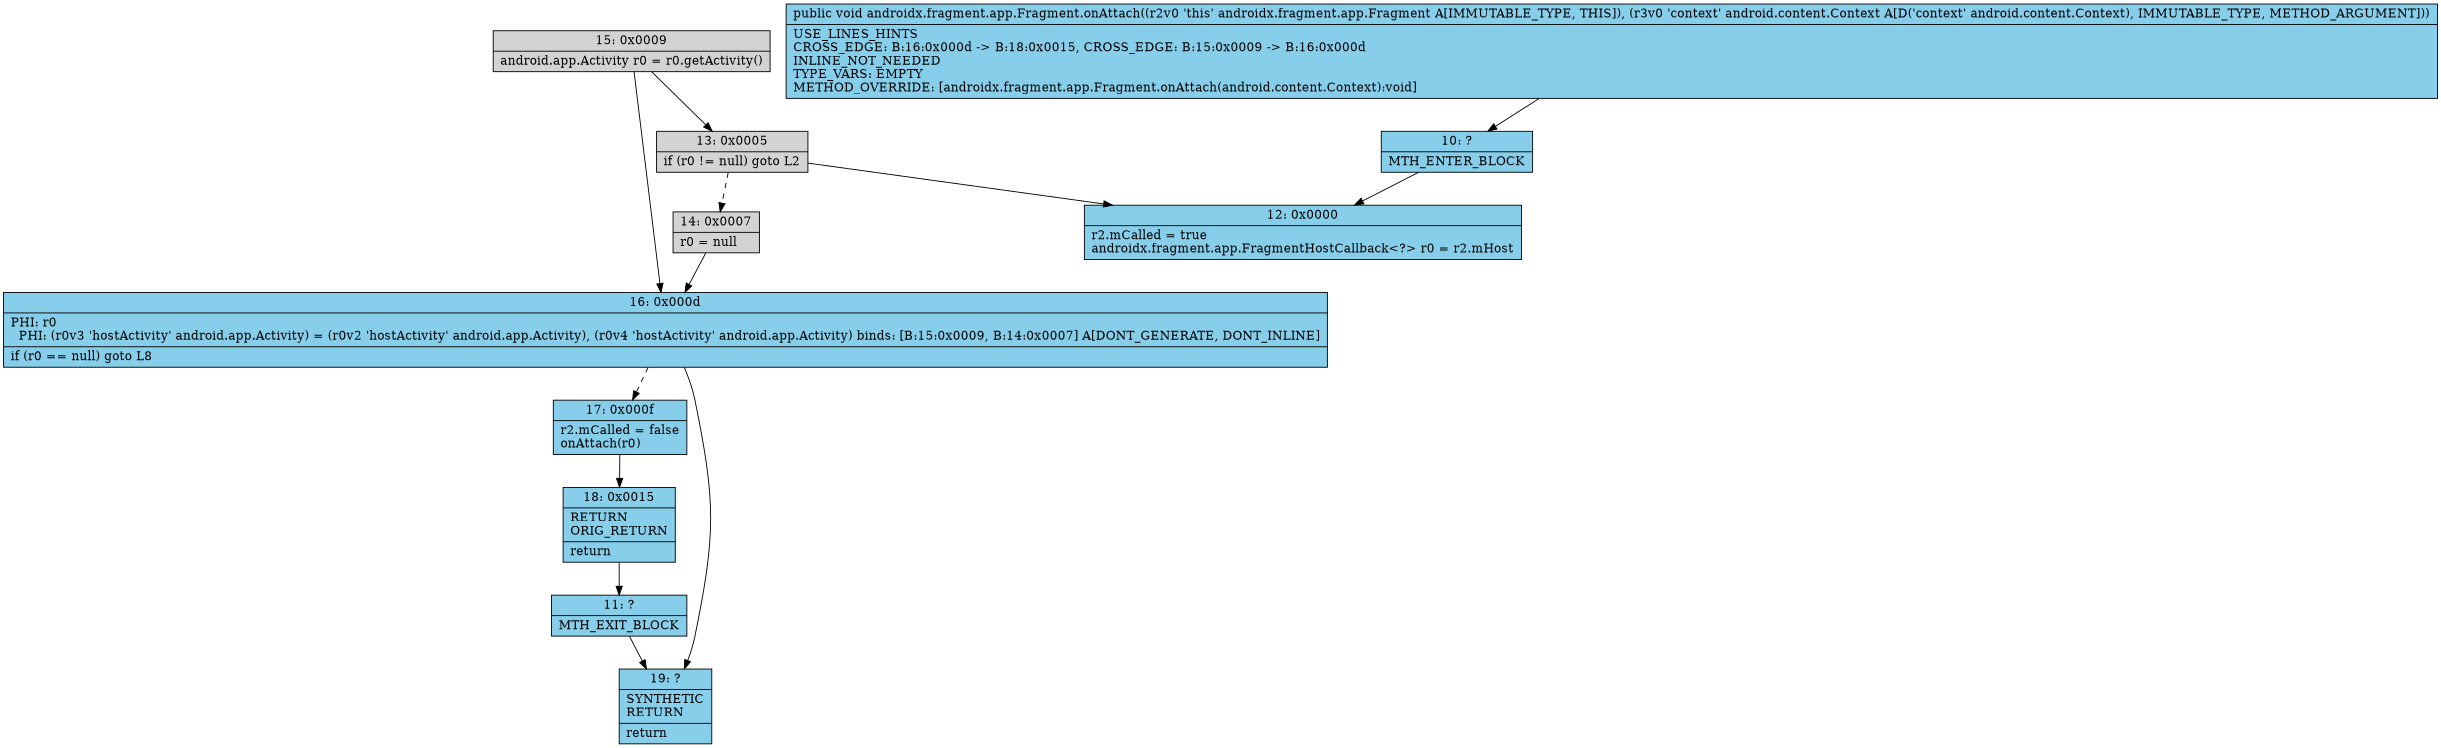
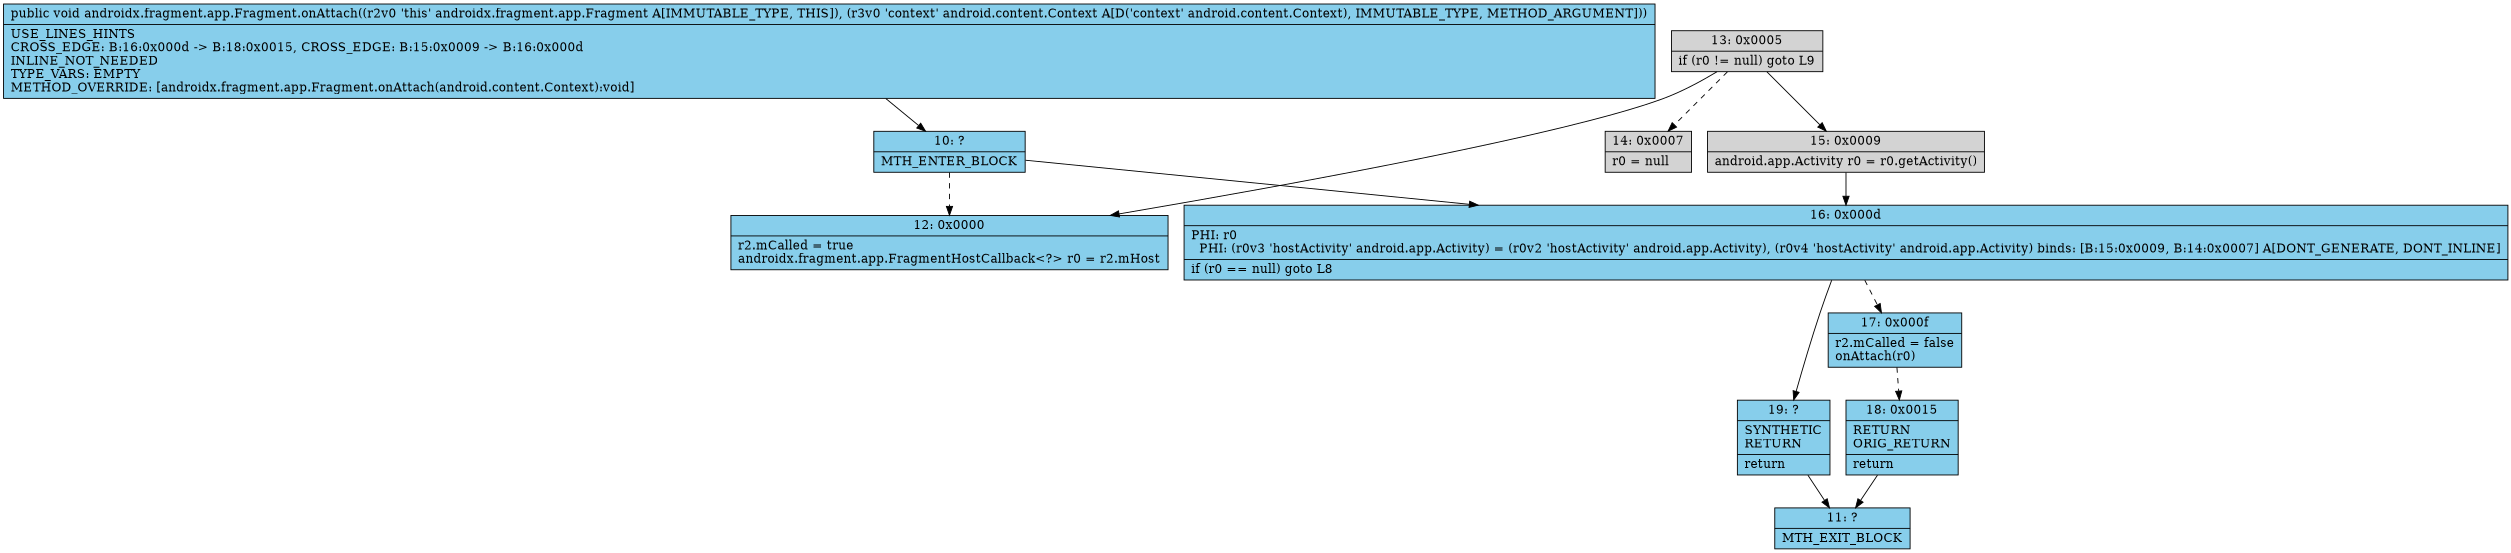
edge "15: 0x0009" -> "13: 0x0005": reversed
node "13: 0x0005": text "if (r0 != null) goto L2" -> "if (r0 != null) goto L9"
edge "10: ?" -> "12: 0x0000": style solid -> dashed
edge "14: 0x0007" -> "16: 0x000d": now "10: ?" -> "16: 0x000d"
edge "17: 0x000f" -> "18: 0x0015": style solid -> dashed
edge "11: ?" -> "19: ?": reversed
